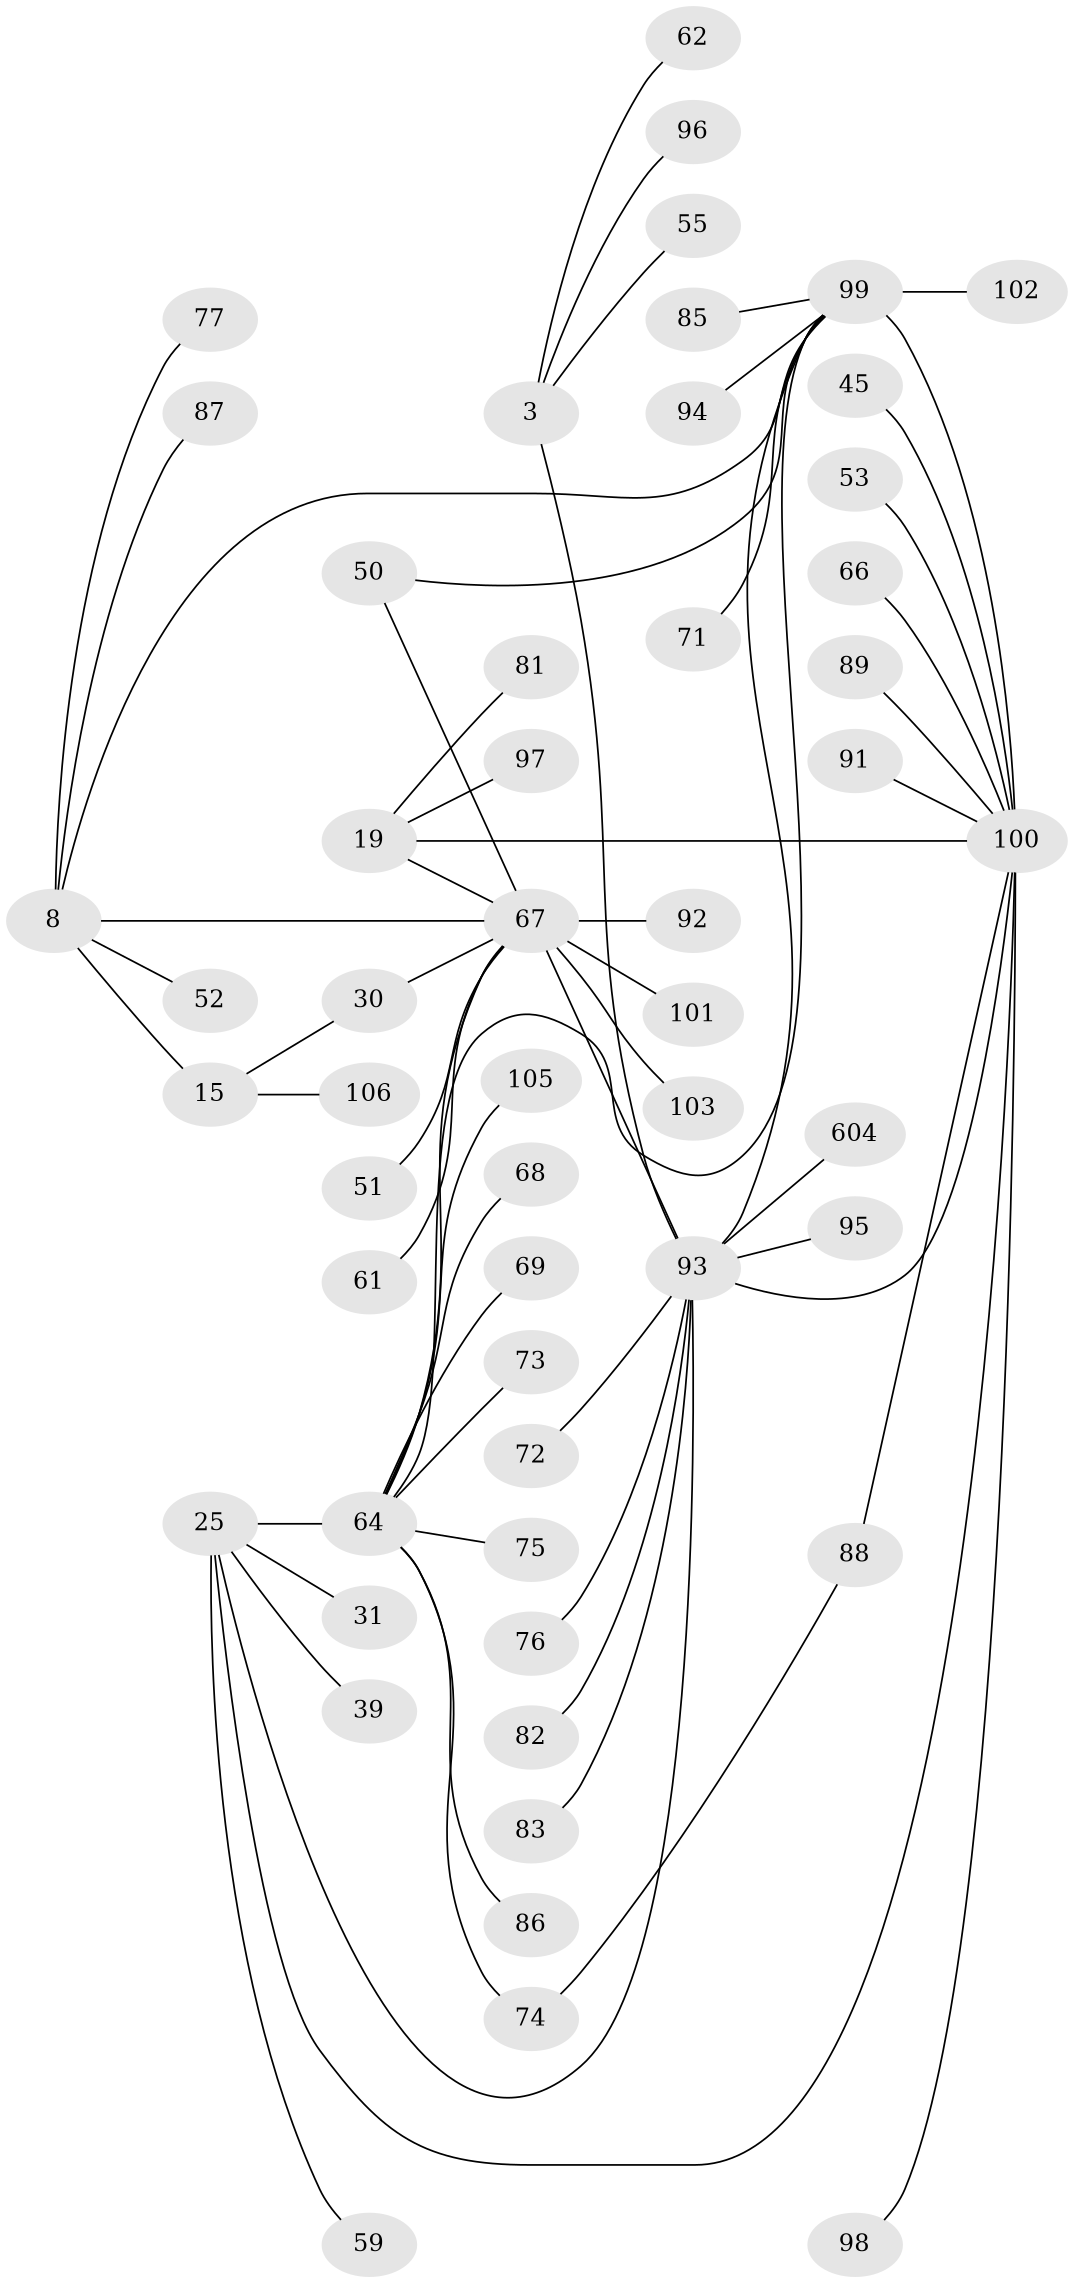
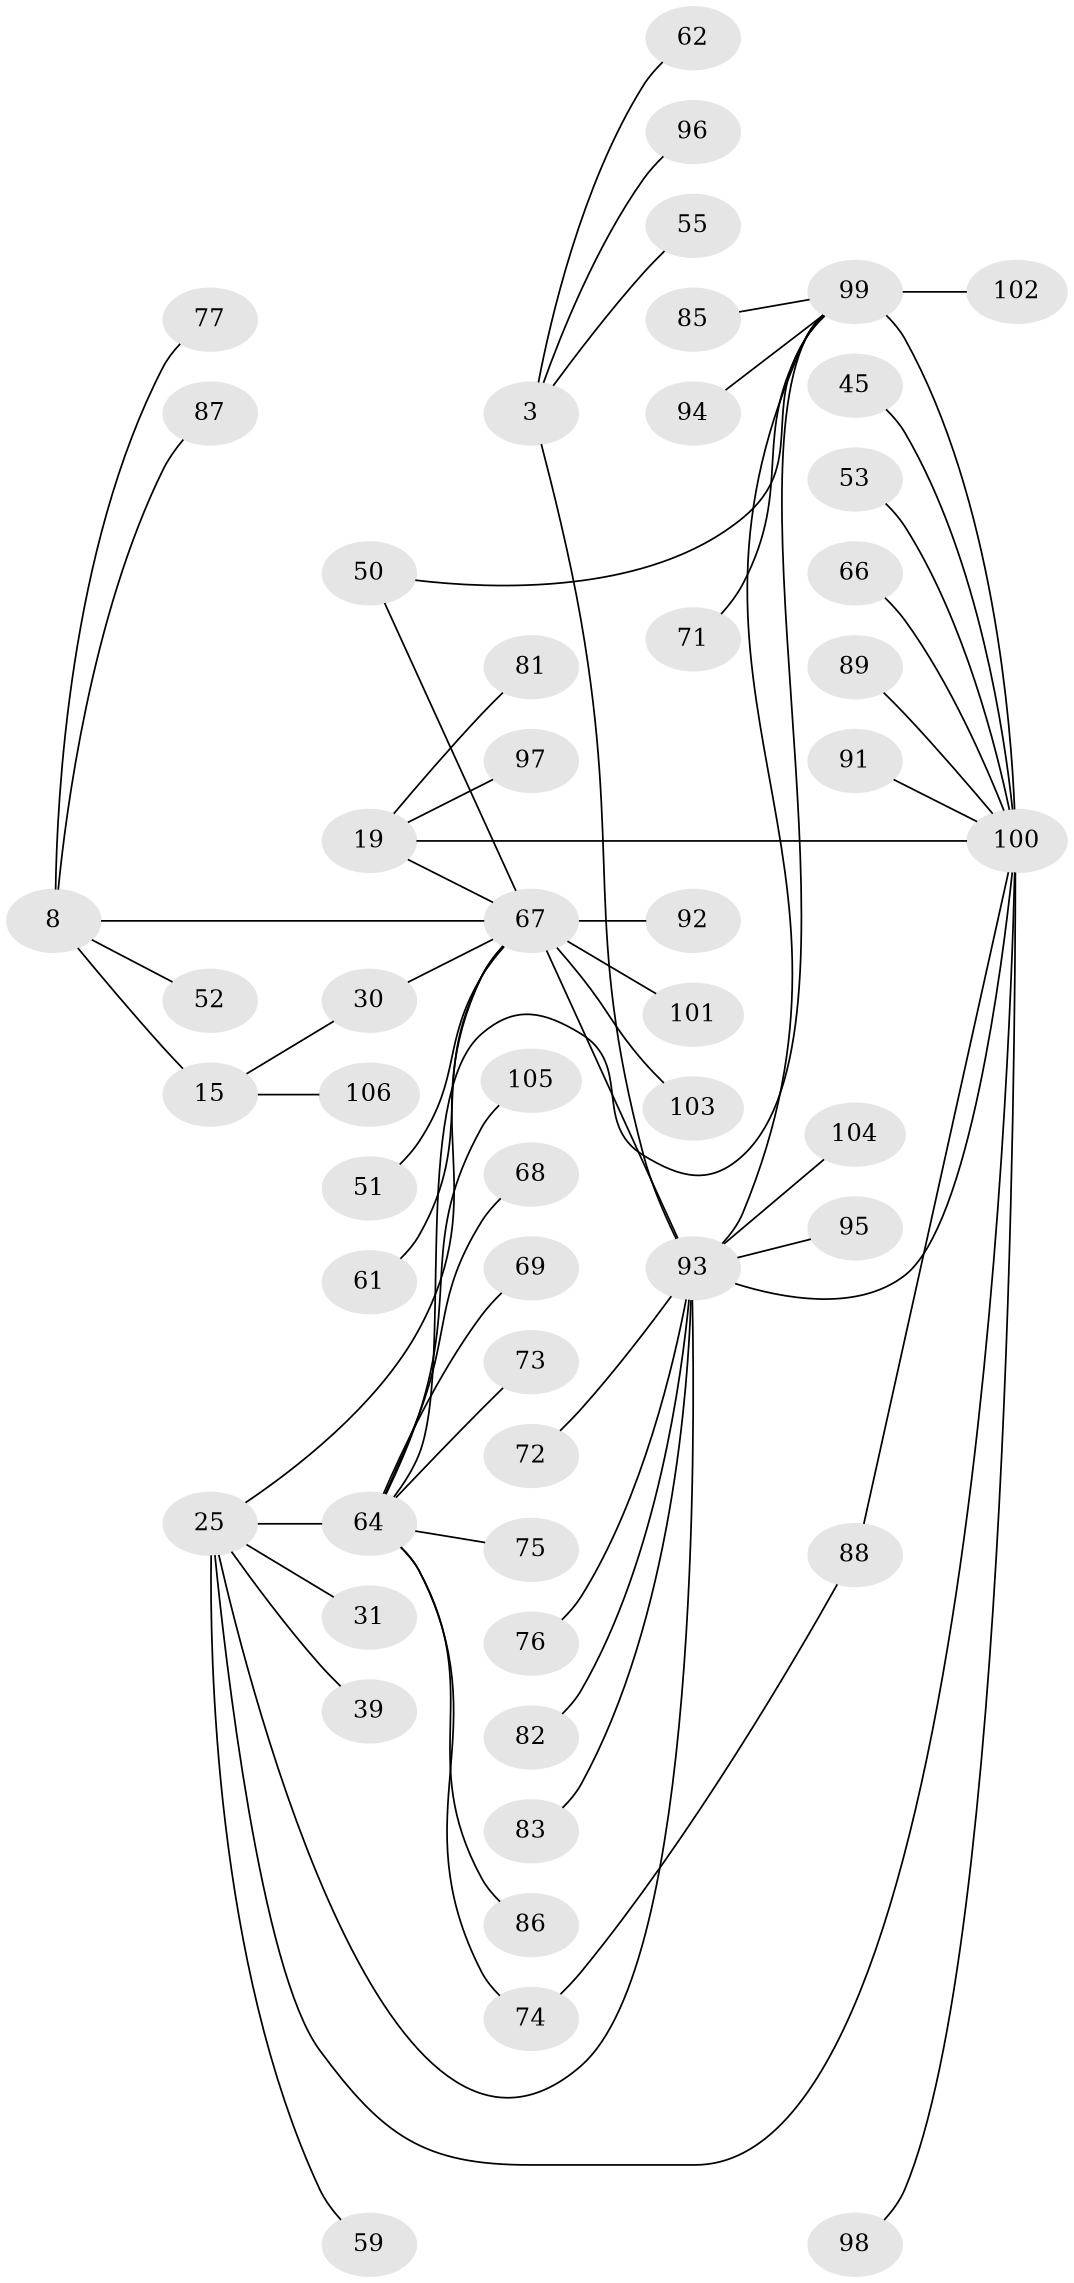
edge "99" -- "8": removed
node "604": label "604" -> "104"
edge "67" -- "64": now "67" -- "25"
